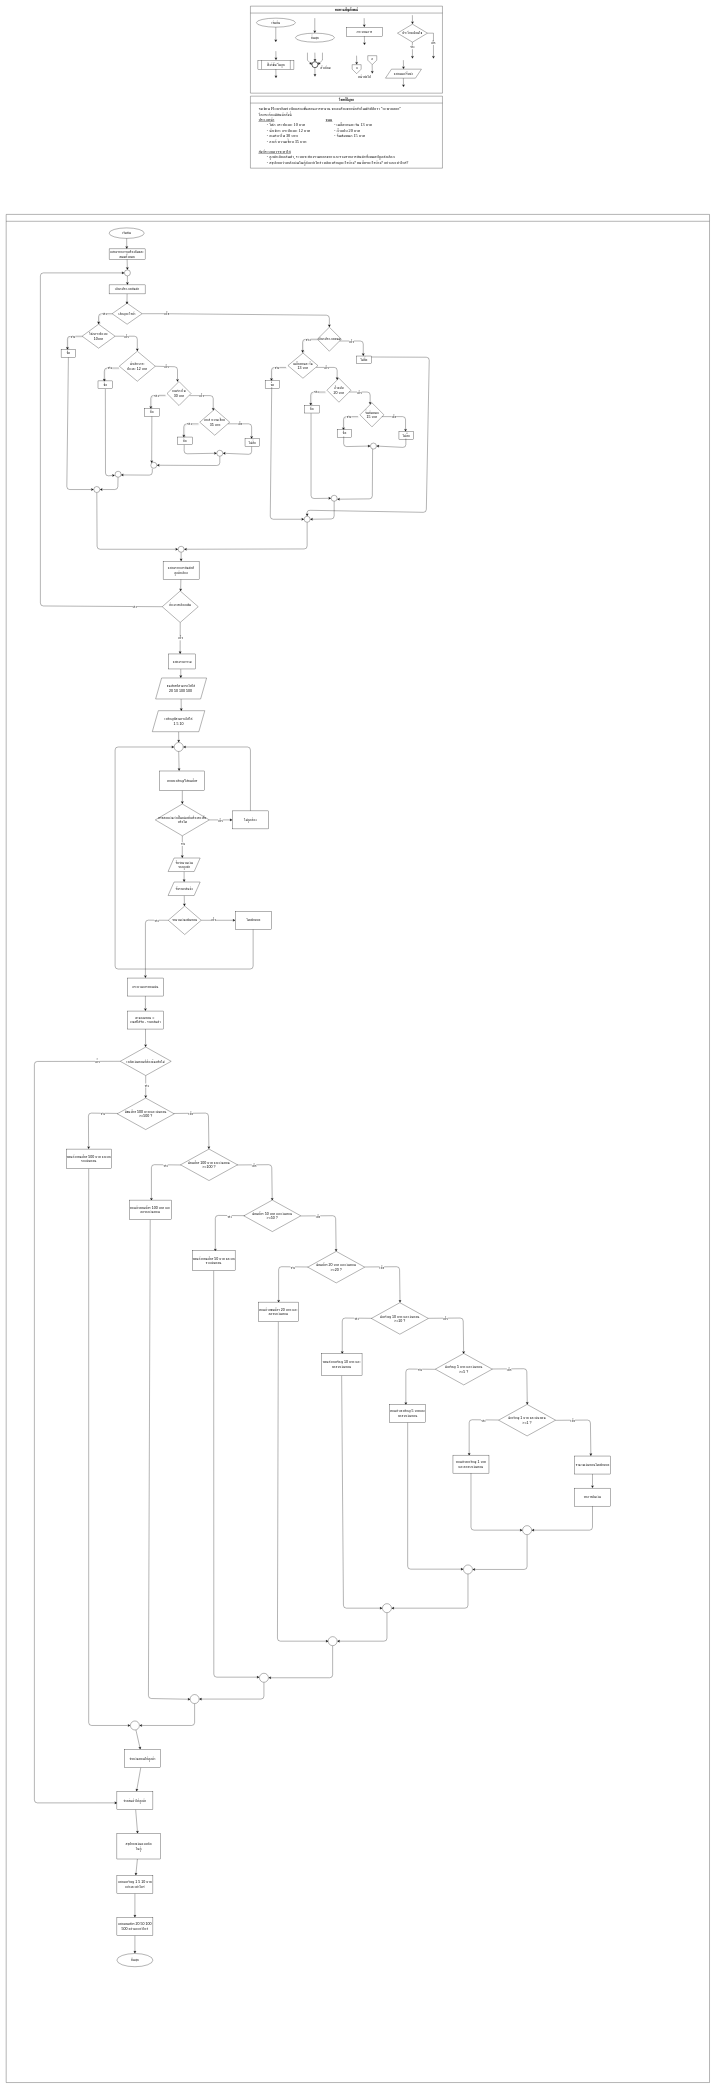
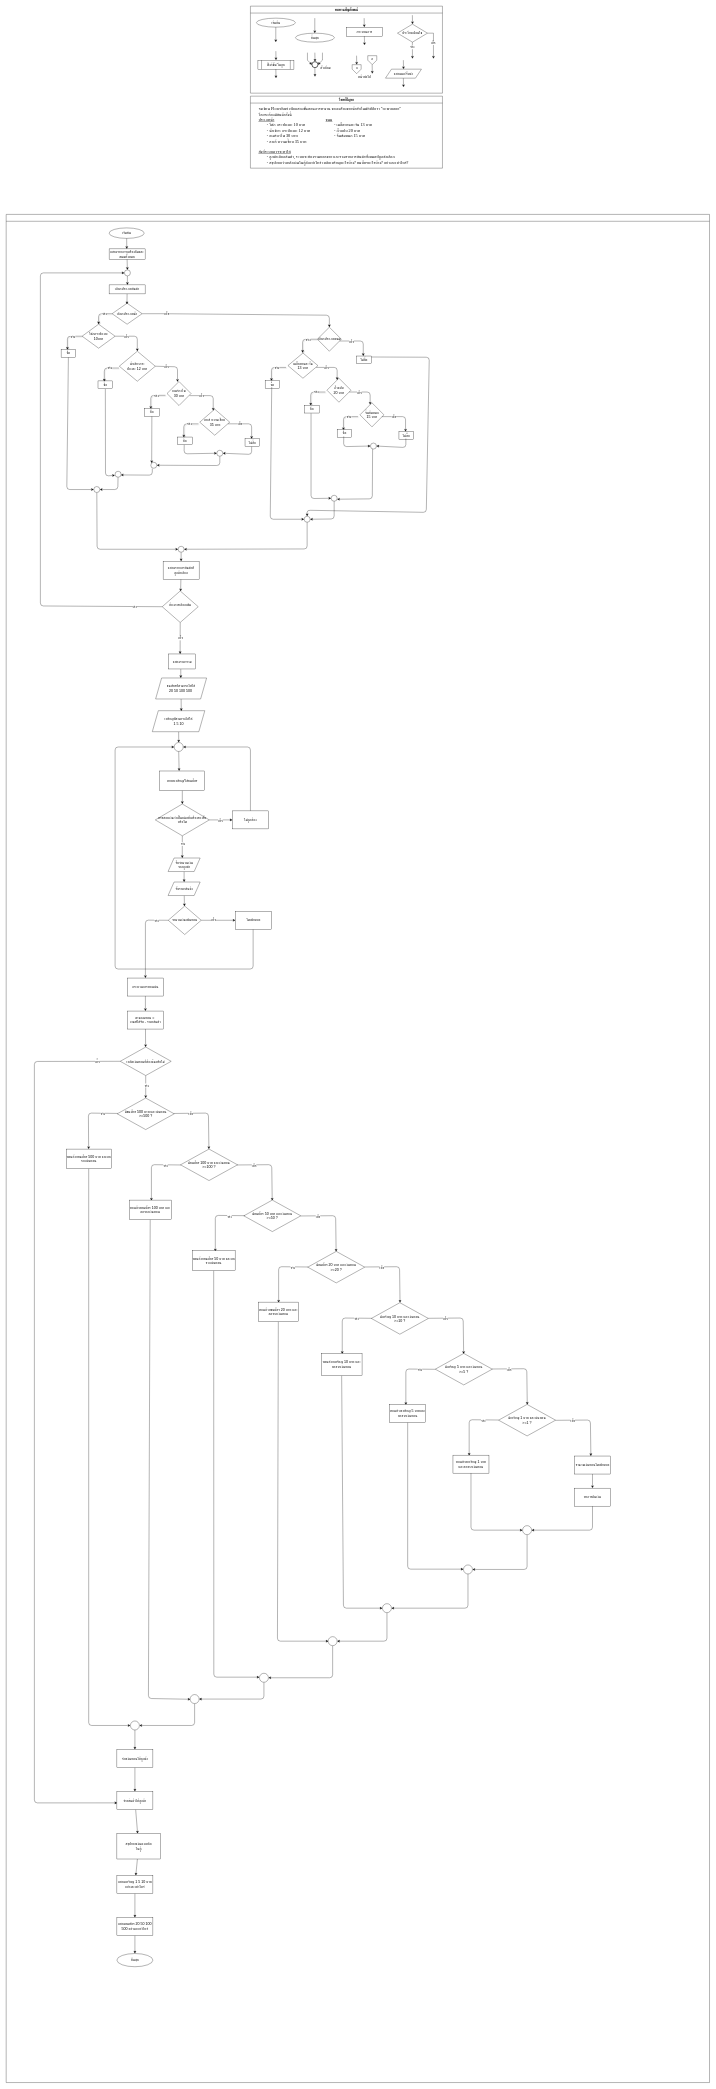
node "เลืยญอะไรบ้ำ": label "เลืยญอะไรบ้ำ" -> "เลือกประเภทน้ำ"
node "จ่ายเงินทอนให้ลูกค้า": moved (142, 1758) -> (135, 1758)
